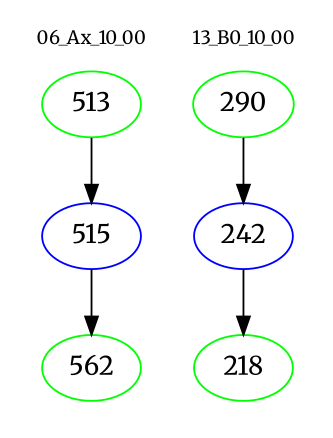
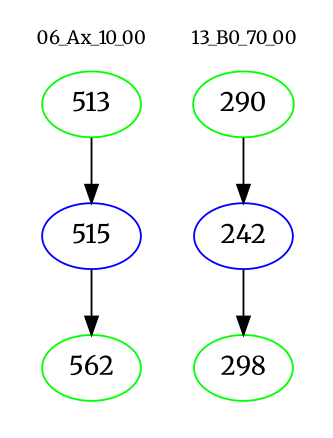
cluster "13_B0_10_00": label "13_B0_10_00" -> "13_B0_70_00"
node "218": label "218" -> "298"
